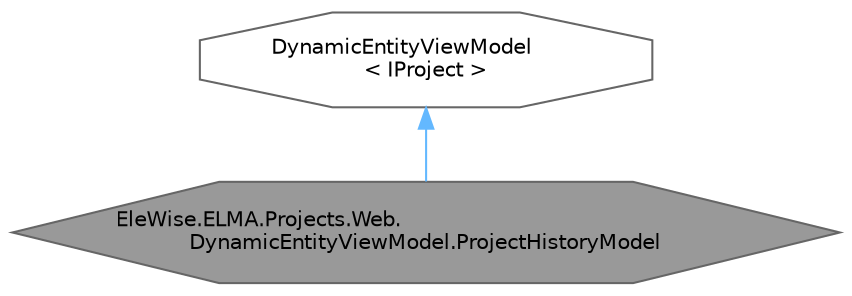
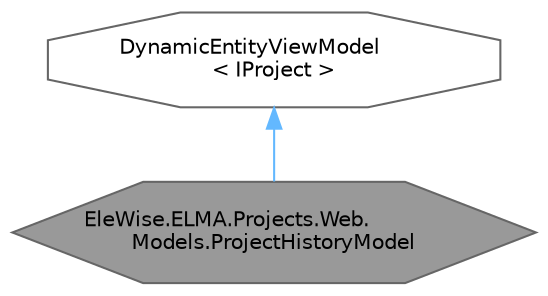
node "EleWise.ELMA.Projects.Web. DynamicEntityViewModel.ProjectHistoryModel": label "EleWise.ELMA.Projects.Web. DynamicEntityViewModel.ProjectHistoryModel" -> "EleWise.ELMA.Projects.Web. Models.ProjectHistoryModel"
